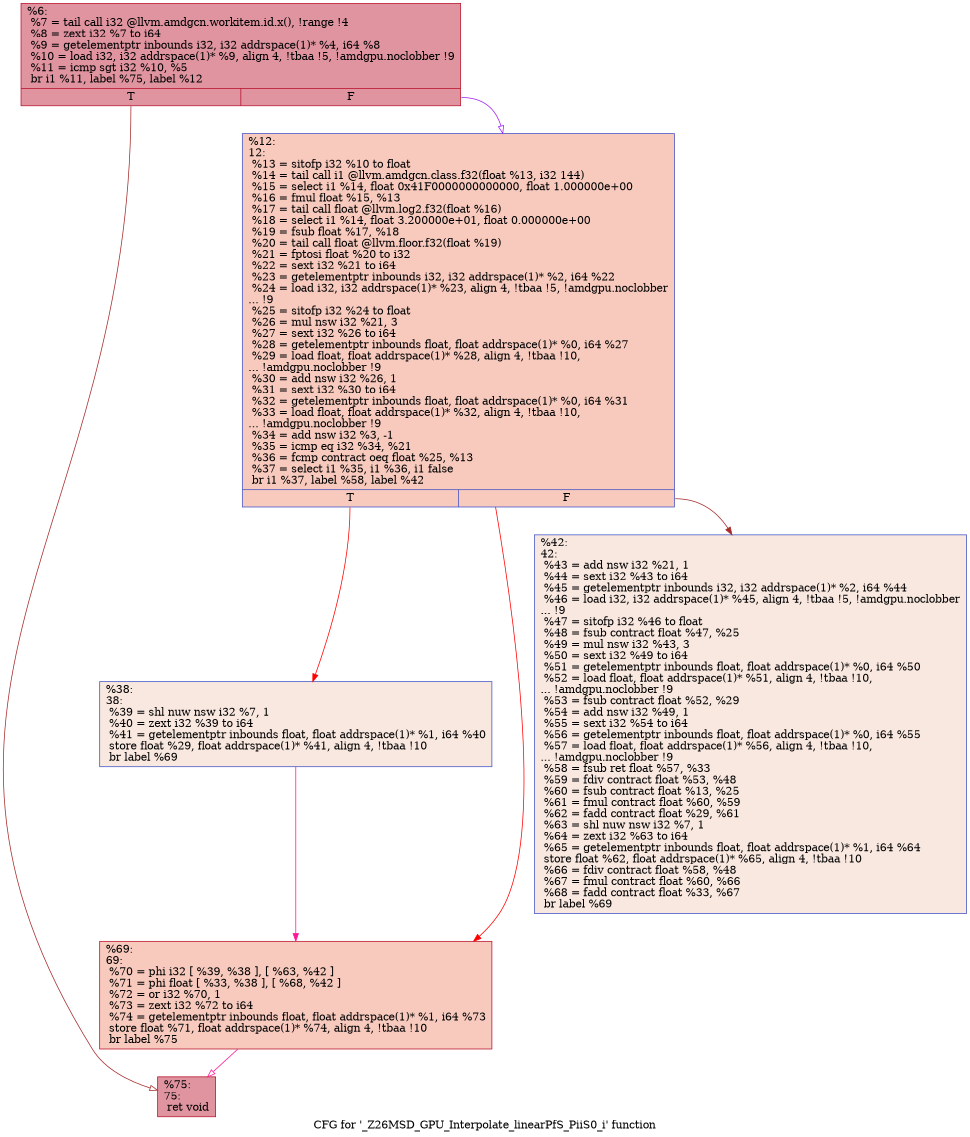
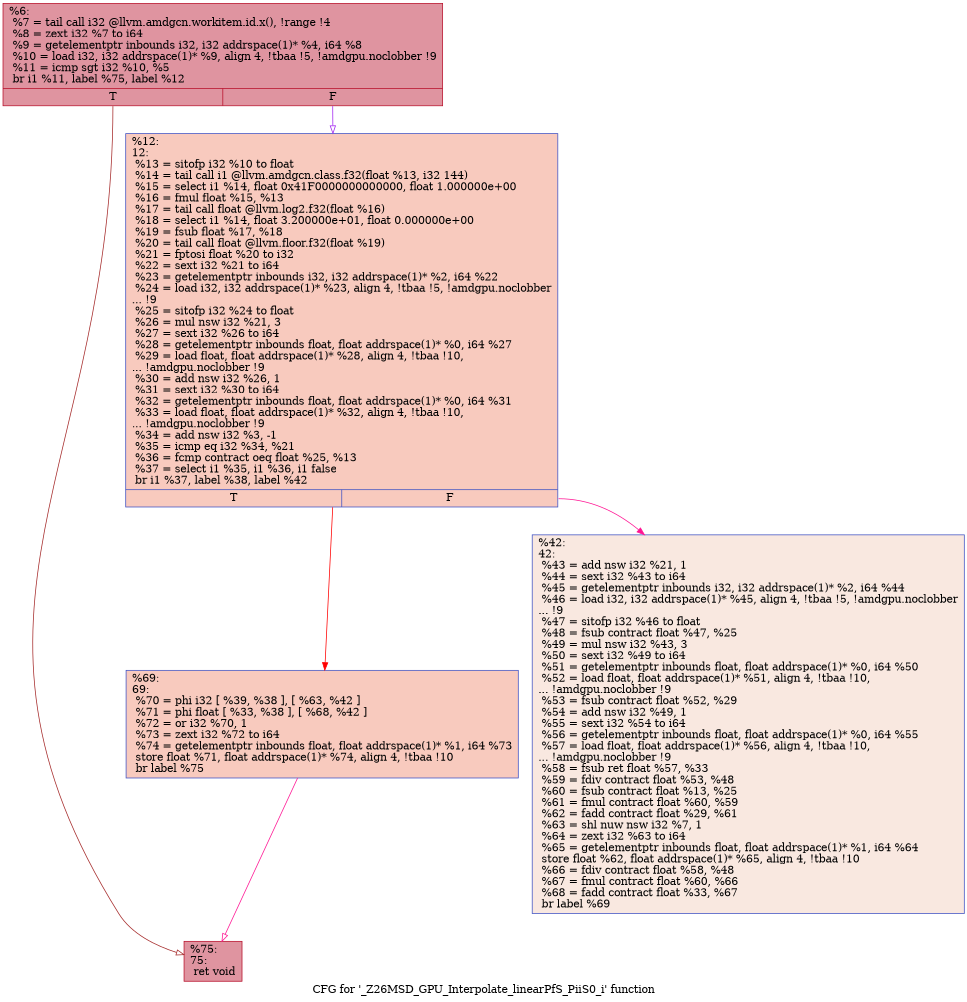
node "%12:": text "br i1 %37, label %58, label %42" -> "br i1 %37, label %38, label %42"
edge "%12:" -> "%42:": color brown -> deeppink
node "%38:": removed
node "%69:": color #b70d28ff -> #3d50c3ff
